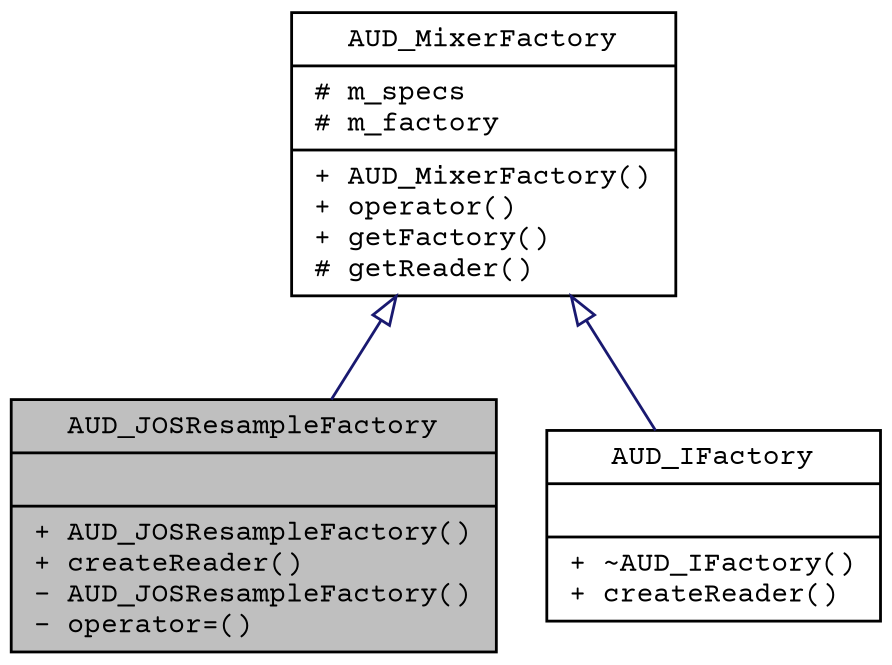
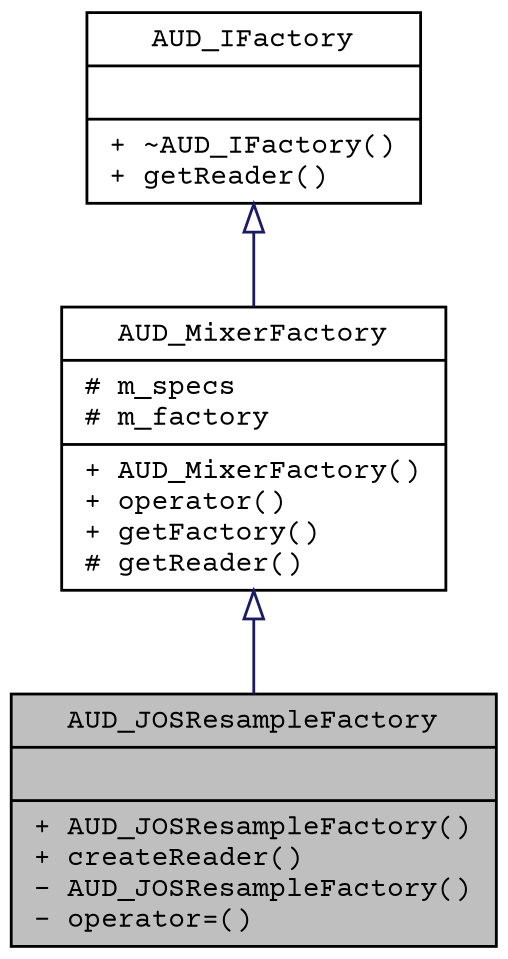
edge "AUD_IFactory" -> "AUD_MixerFactory": reversed
node "AUD_IFactory": text "+ createReader()" -> "+ getReader()"
